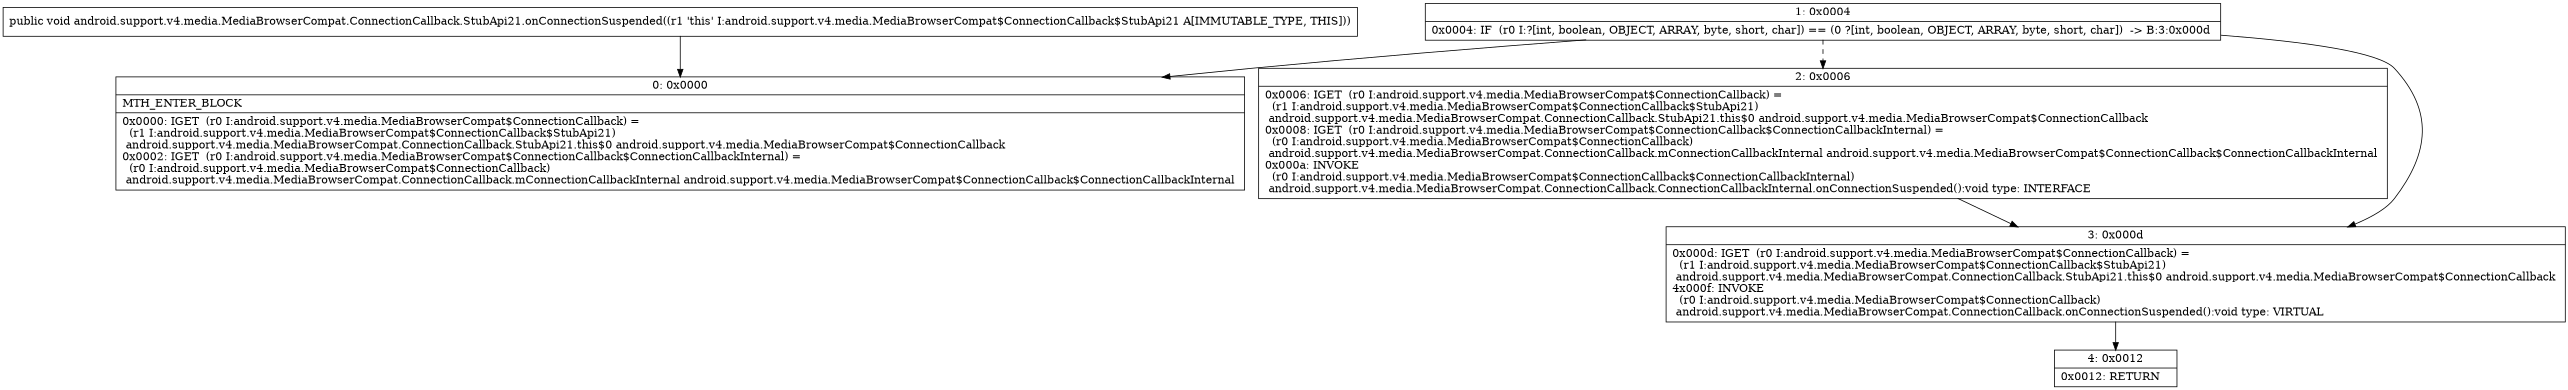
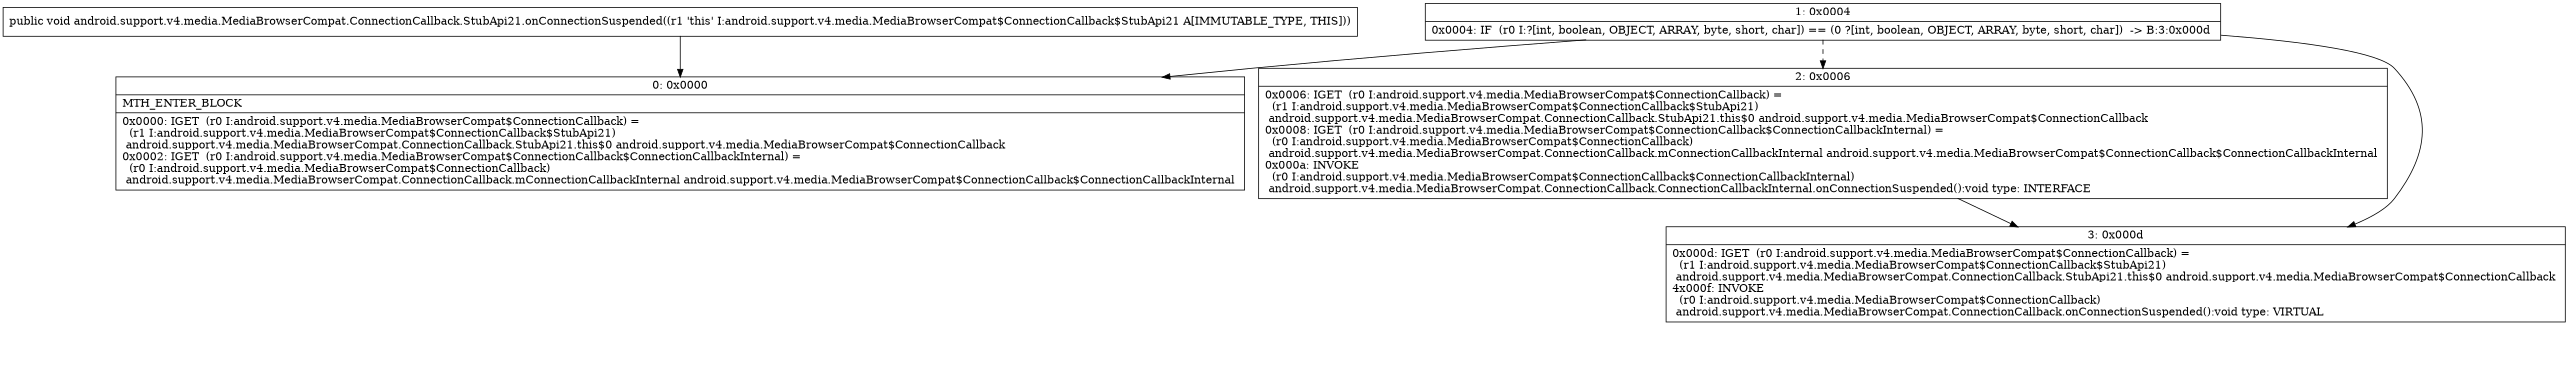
node "4: 0x0012": removed
